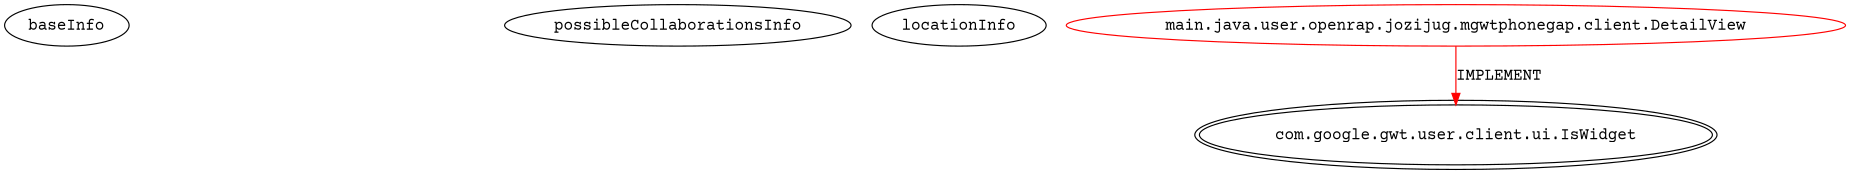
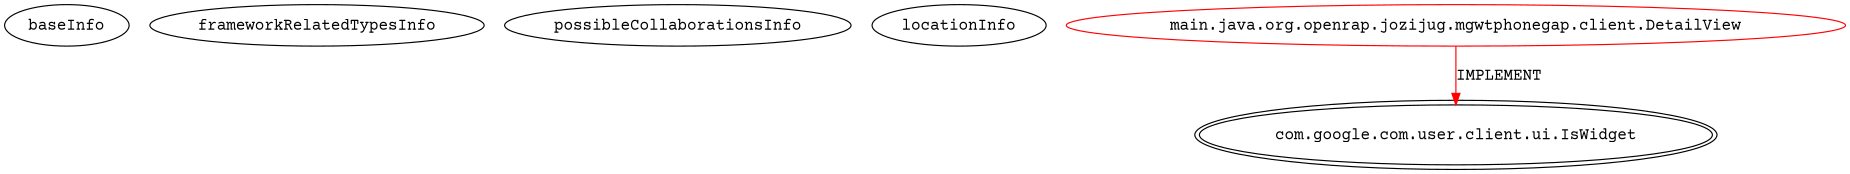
node "frameworkRelatedTypesInfo": added
node "main.java.user.openrap.jozijug.mgwtphonegap.client.DetailView": label "main.java.user.openrap.jozijug.mgwtphonegap.client.DetailView" -> "main.java.org.openrap.jozijug.mgwtphonegap.client.DetailView"
node "com.google.gwt.user.client.ui.IsWidget": label "com.google.gwt.user.client.ui.IsWidget" -> "com.google.com.user.client.ui.IsWidget"
